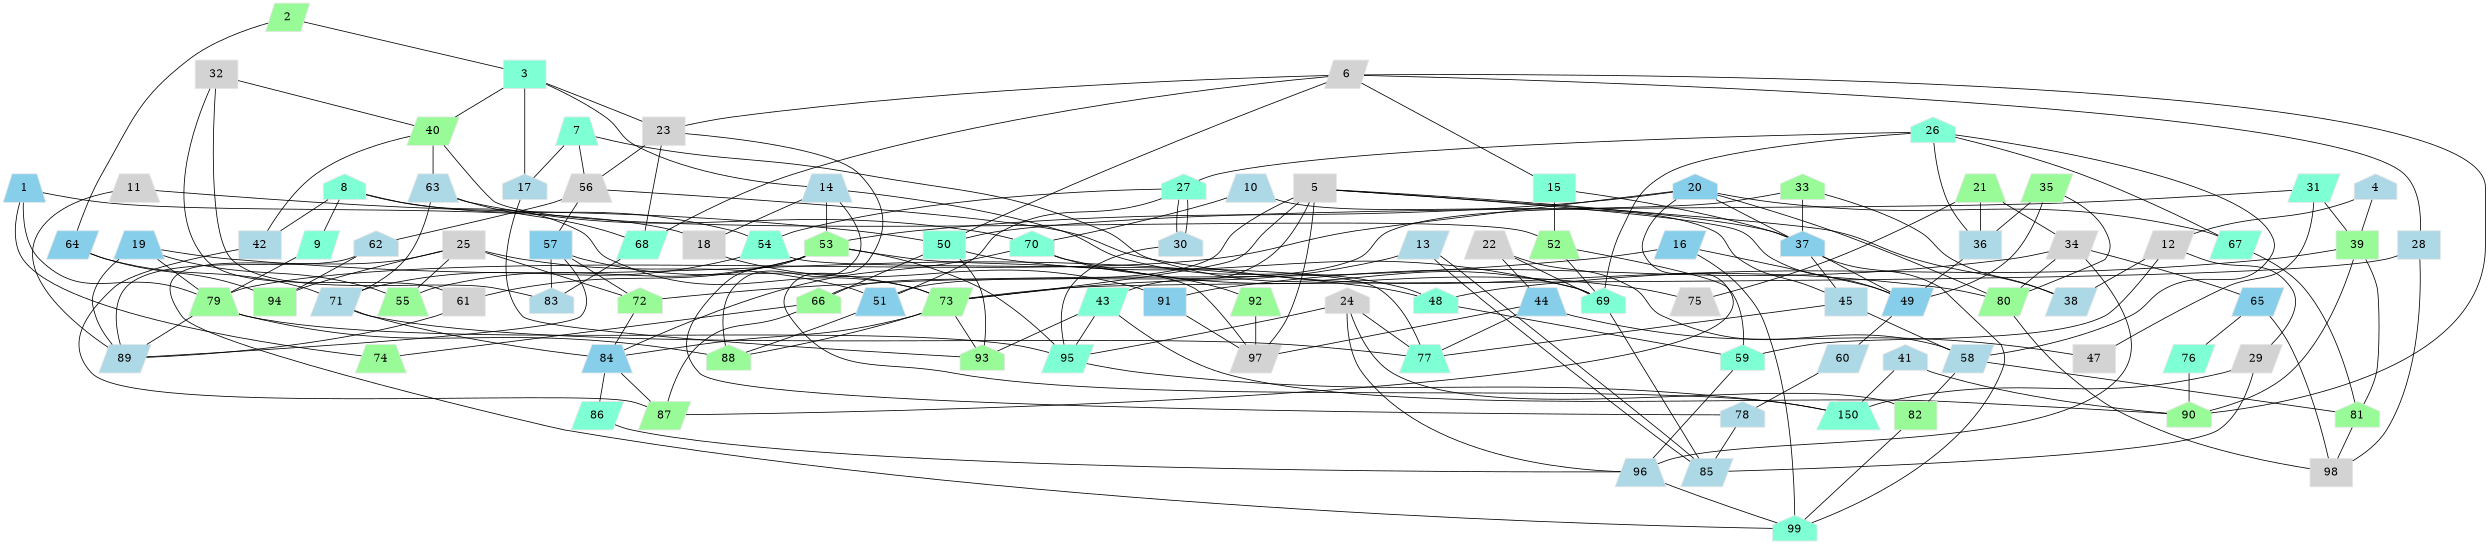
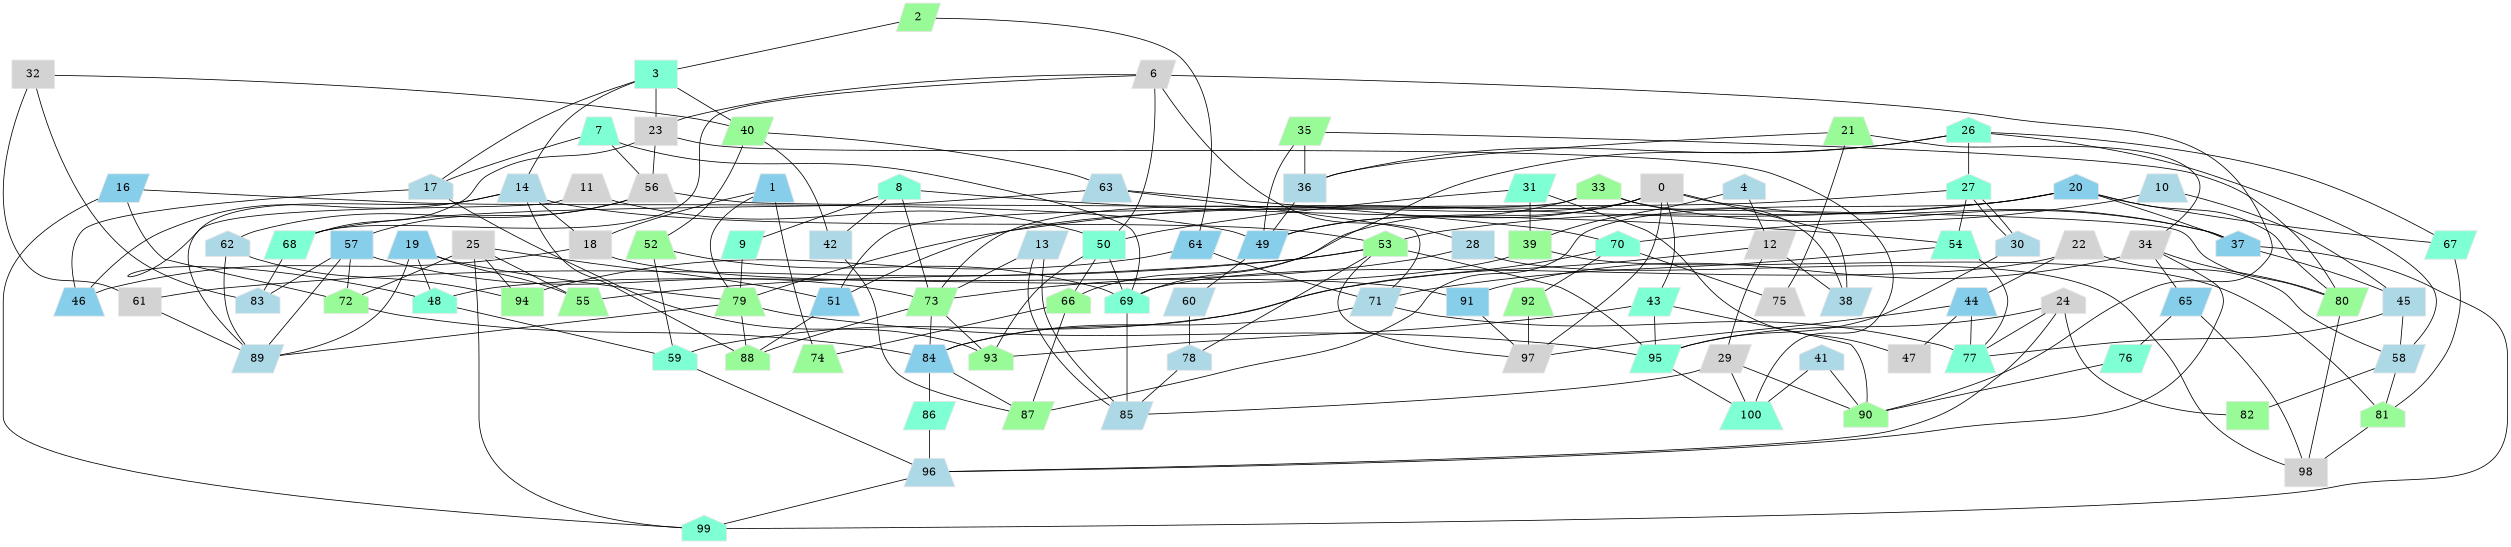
node "5": label "5" -> "0"
node "15": removed
edge "37" -- "49": now "33" -- "49"
node "46": added
edge "39" -- "90": now "29" -- "90"
node "150": label "150" -> "100"
edge "82" -- "99": removed
